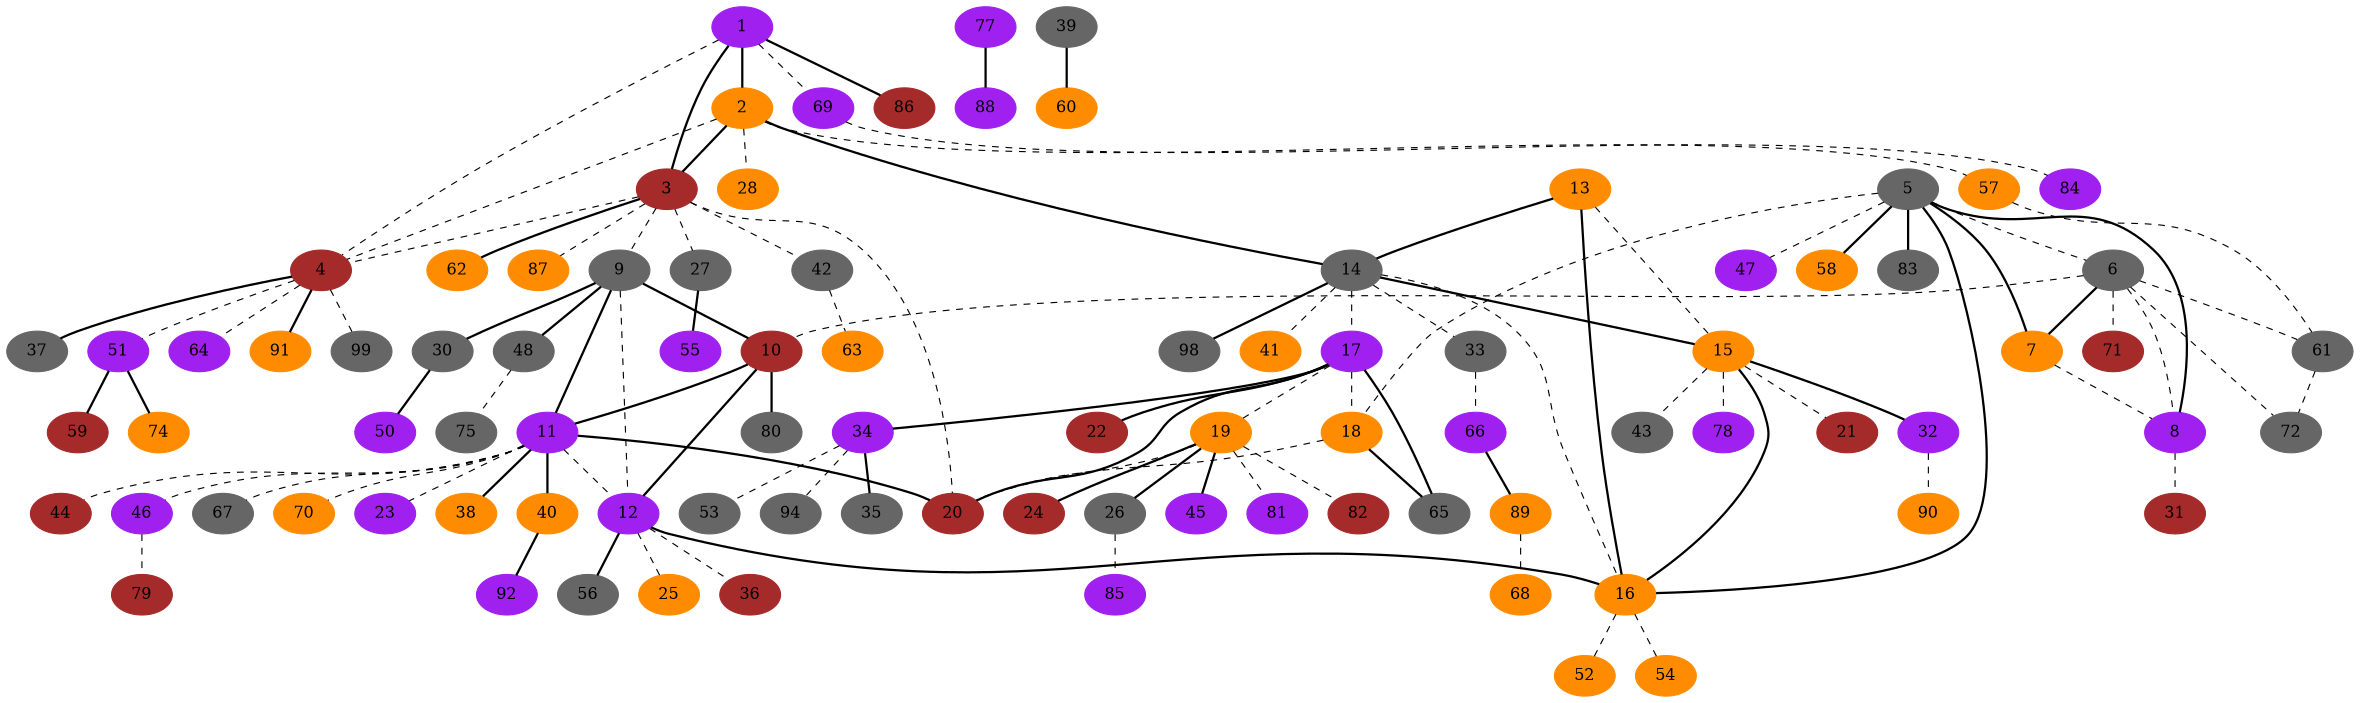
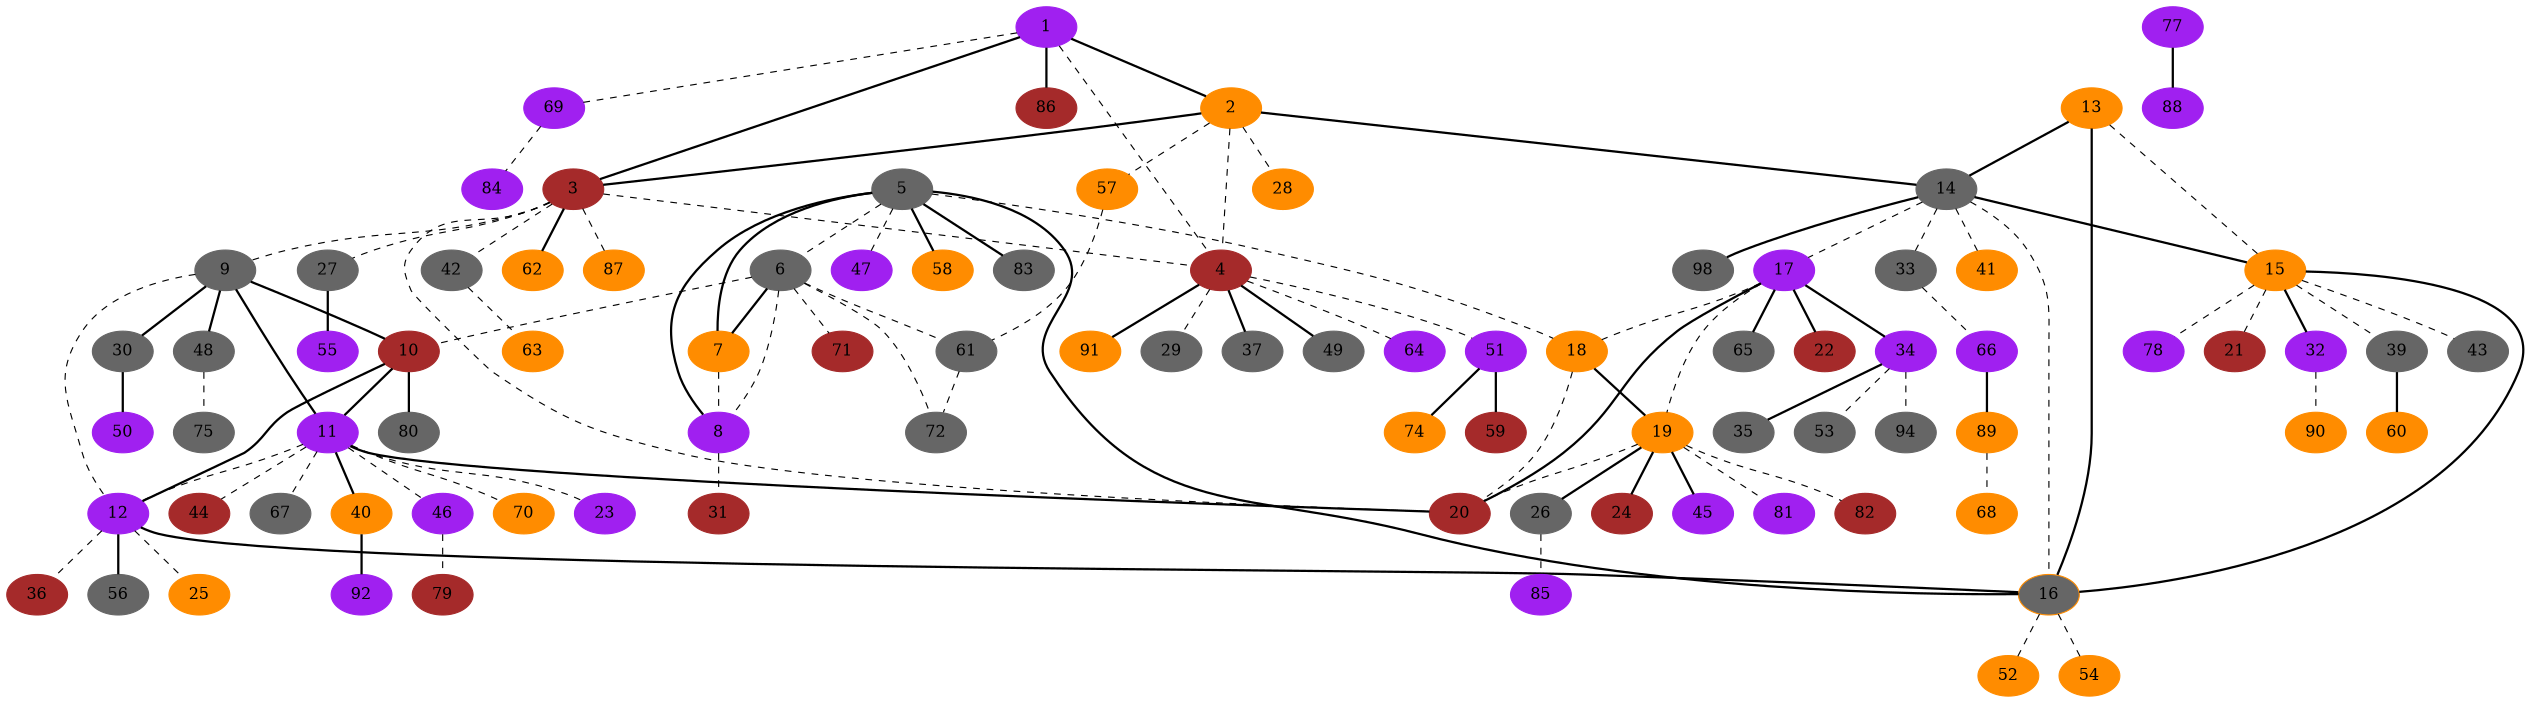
edge "15" -- "39": added
node "99": label "99" -> "29"
node "49": added
edge "18" -- "65": now "18" -- "19"
node "38": removed
node "16": fillcolor darkorange -> gray40
